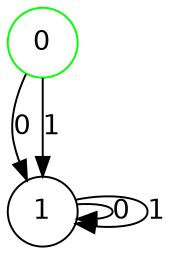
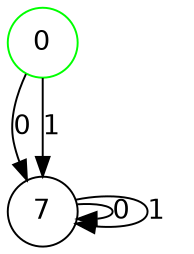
node "1": label "1" -> "7"
